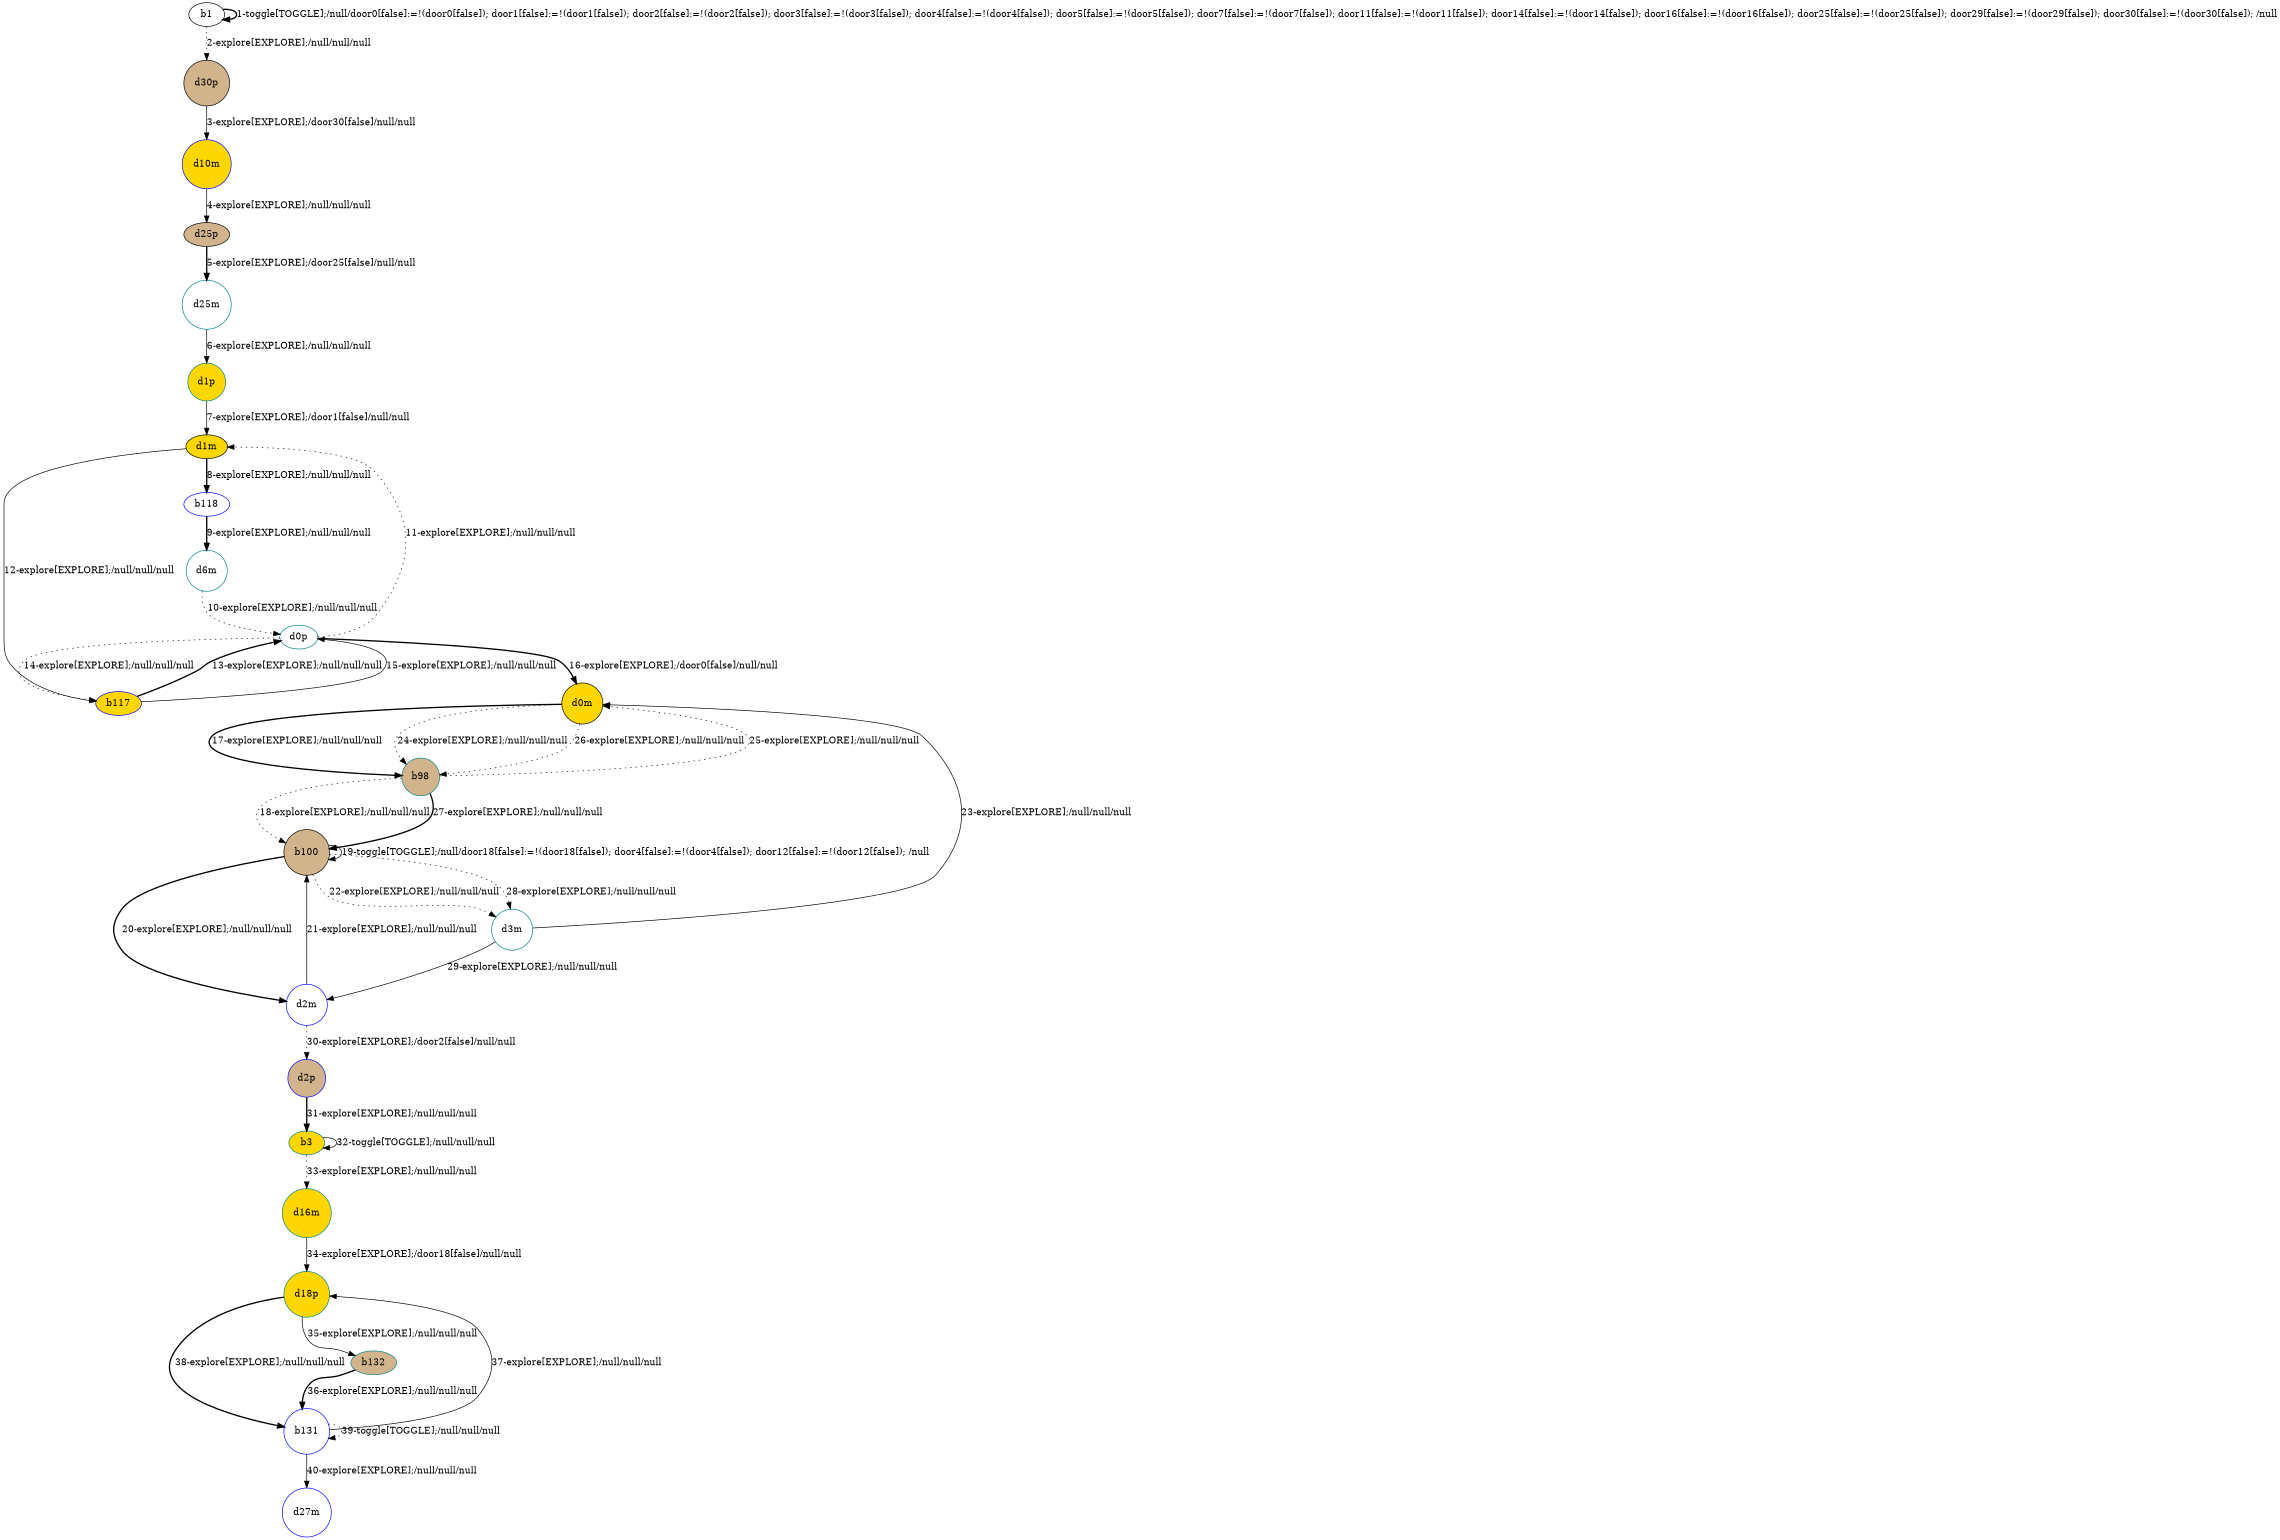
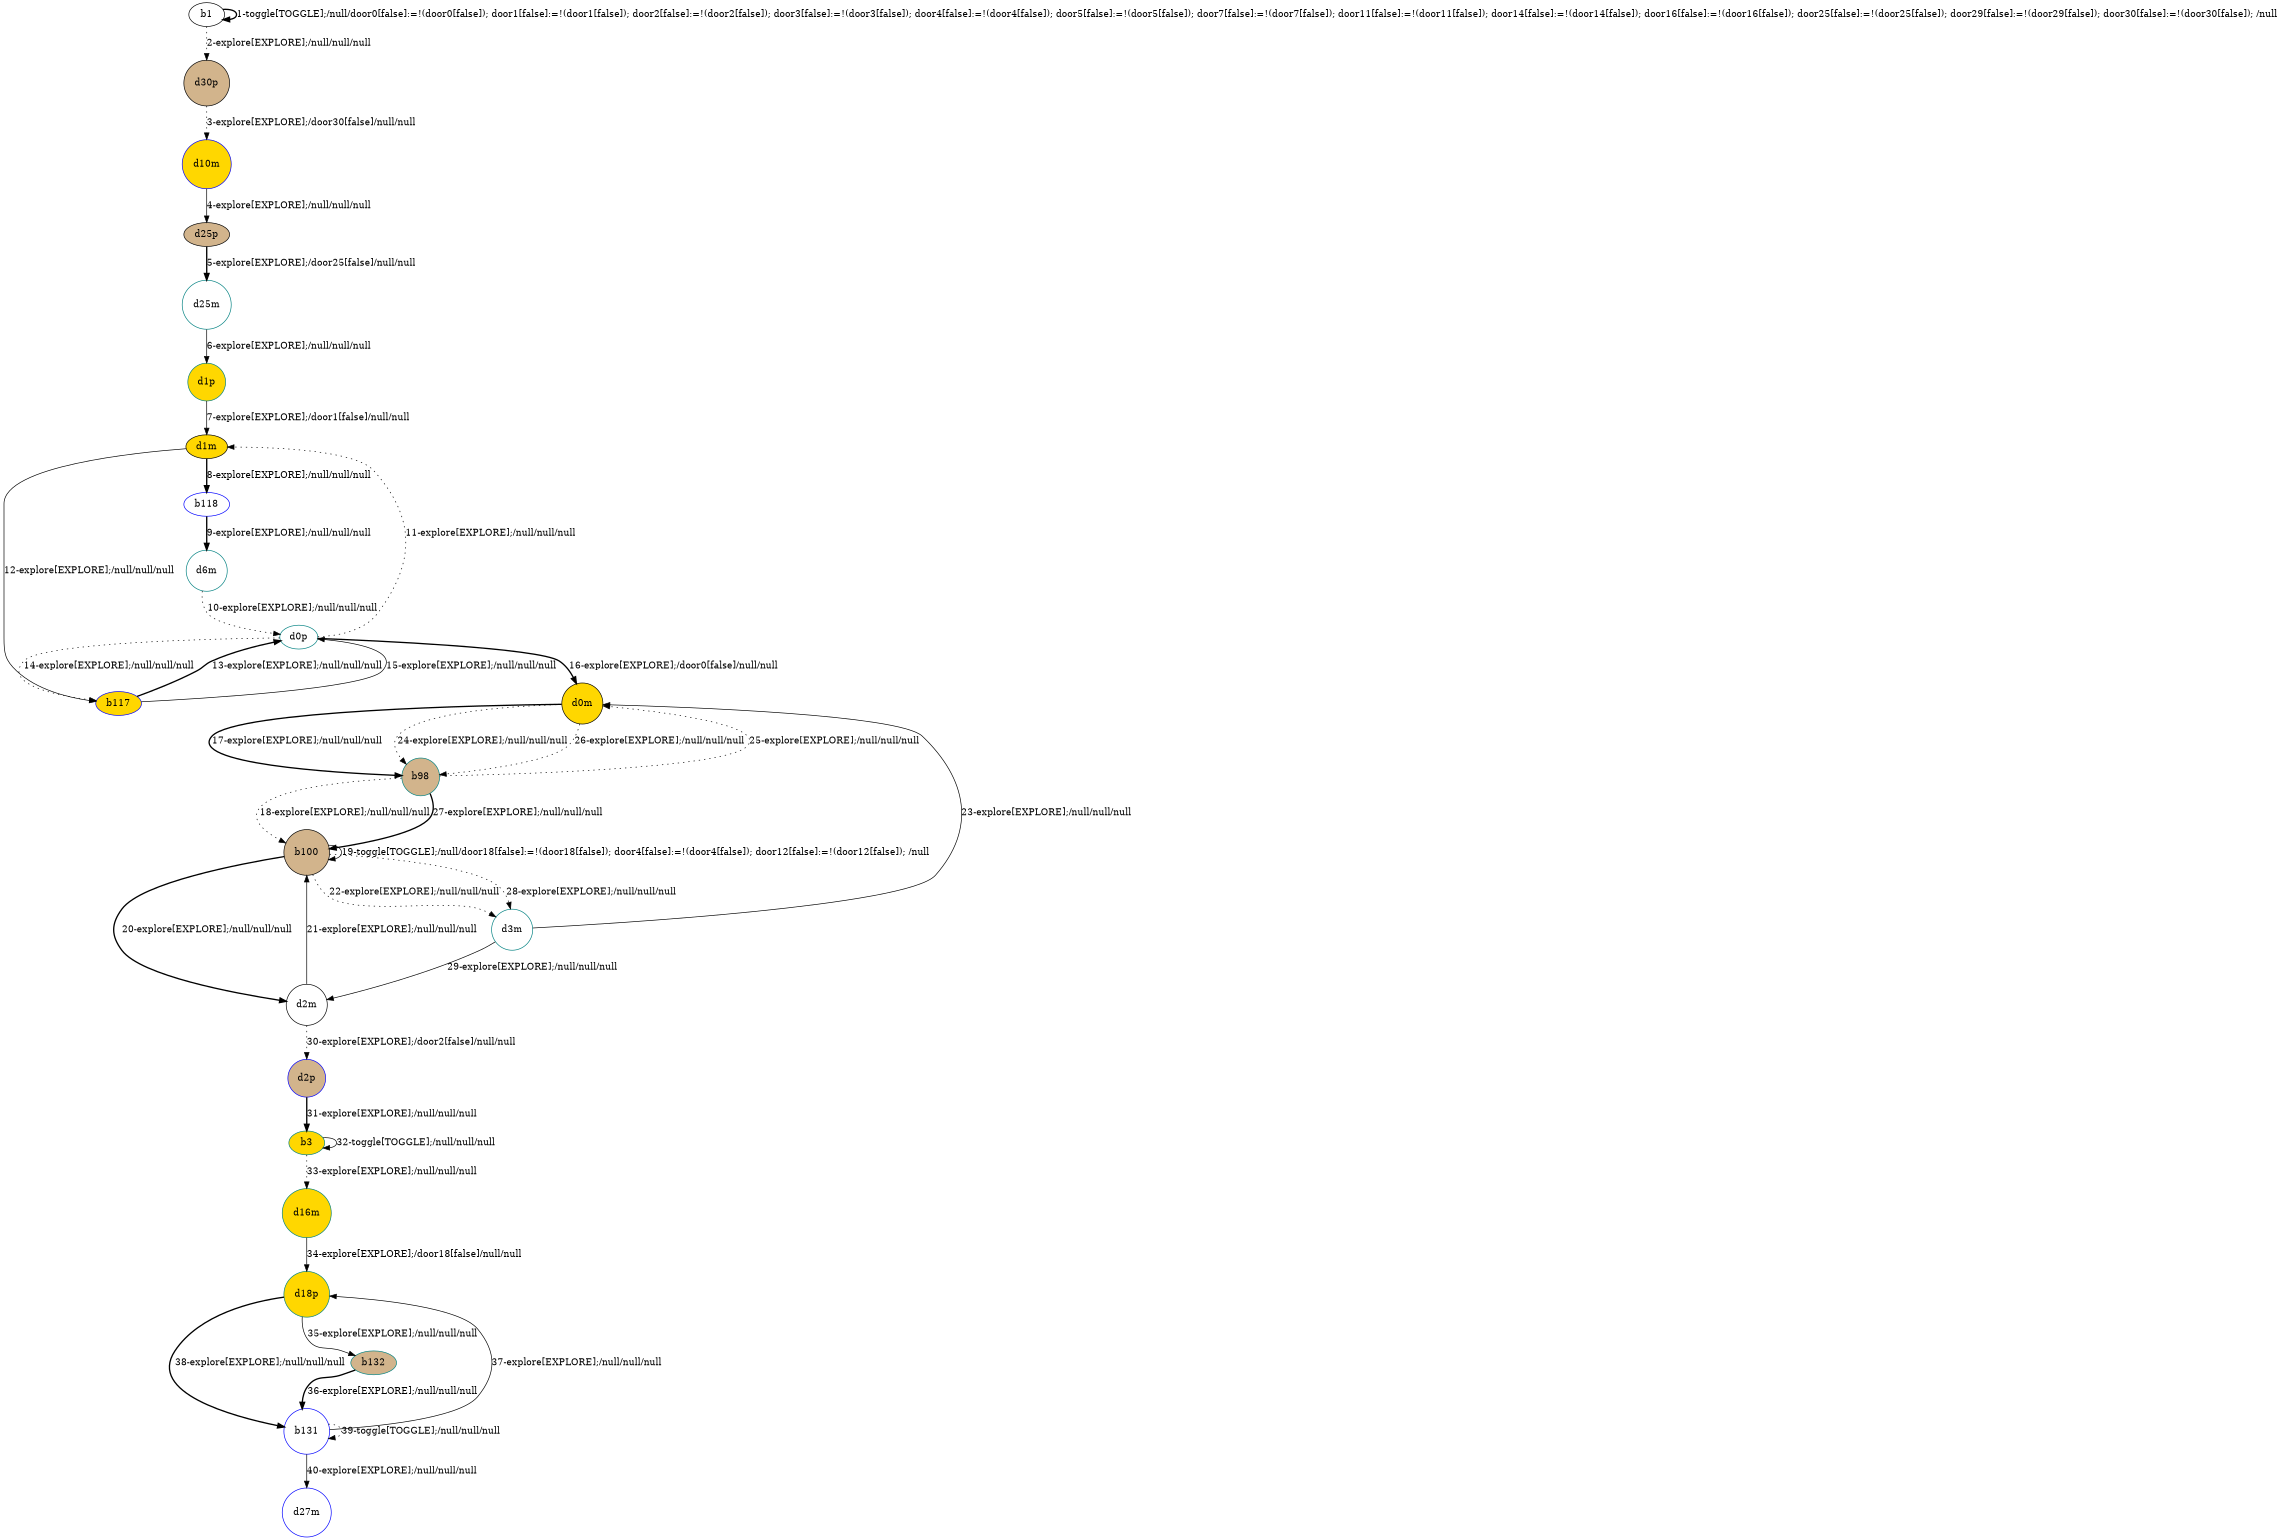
edge "d30p" -> "d10m": style solid -> dotted
node "d2m": color blue -> black
